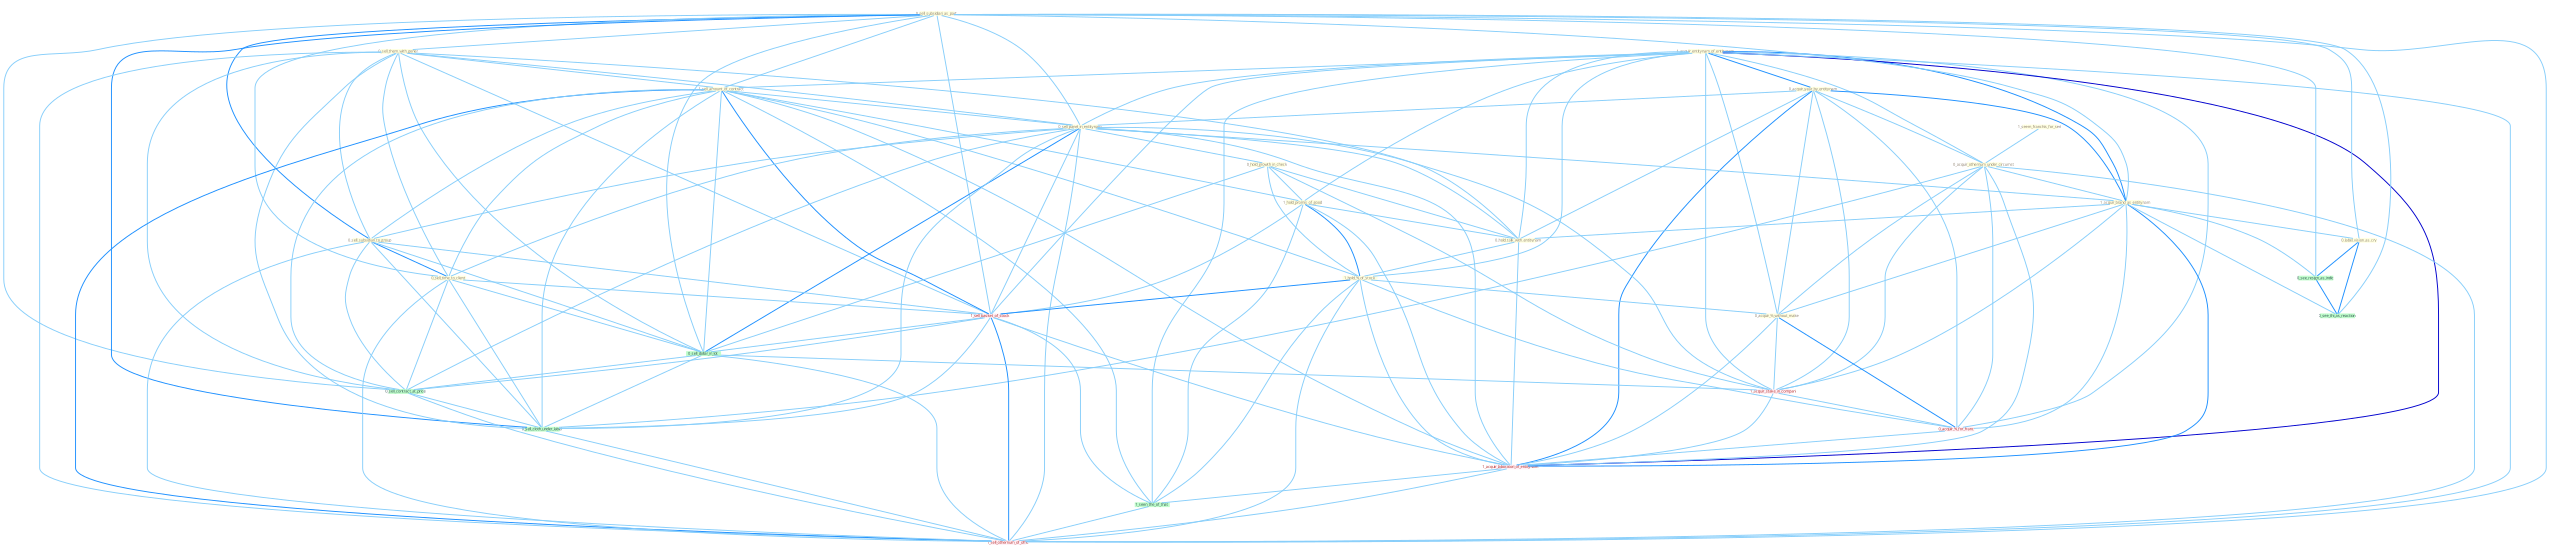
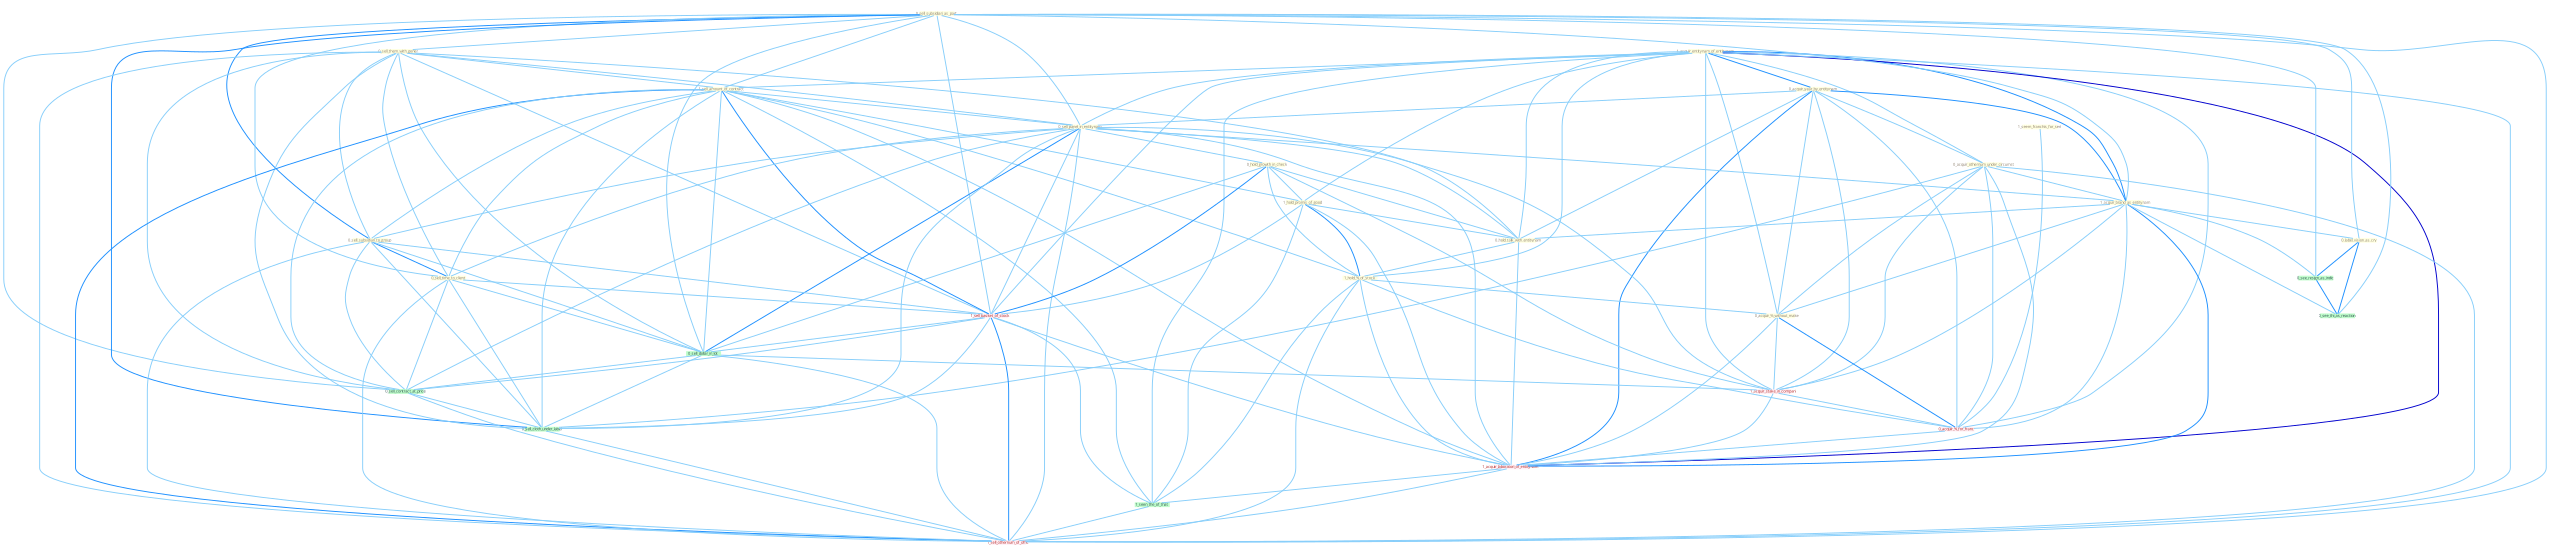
edge "1_seem_franchis_for_seri" -- "0_acquir_othernum_under_circumst": now "1_seem_franchis_for_seri" -- "0_acquir_%_for_franc"
edge "1_hold_%_of_stock" -- "1_sell_basket_of_stock": now "0_hold_growth_in_check" -- "1_sell_basket_of_stock"
